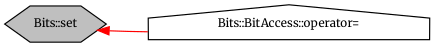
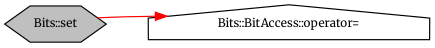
edge "Bits::BitAccess::operator=" -> "Bits::set": reversed
